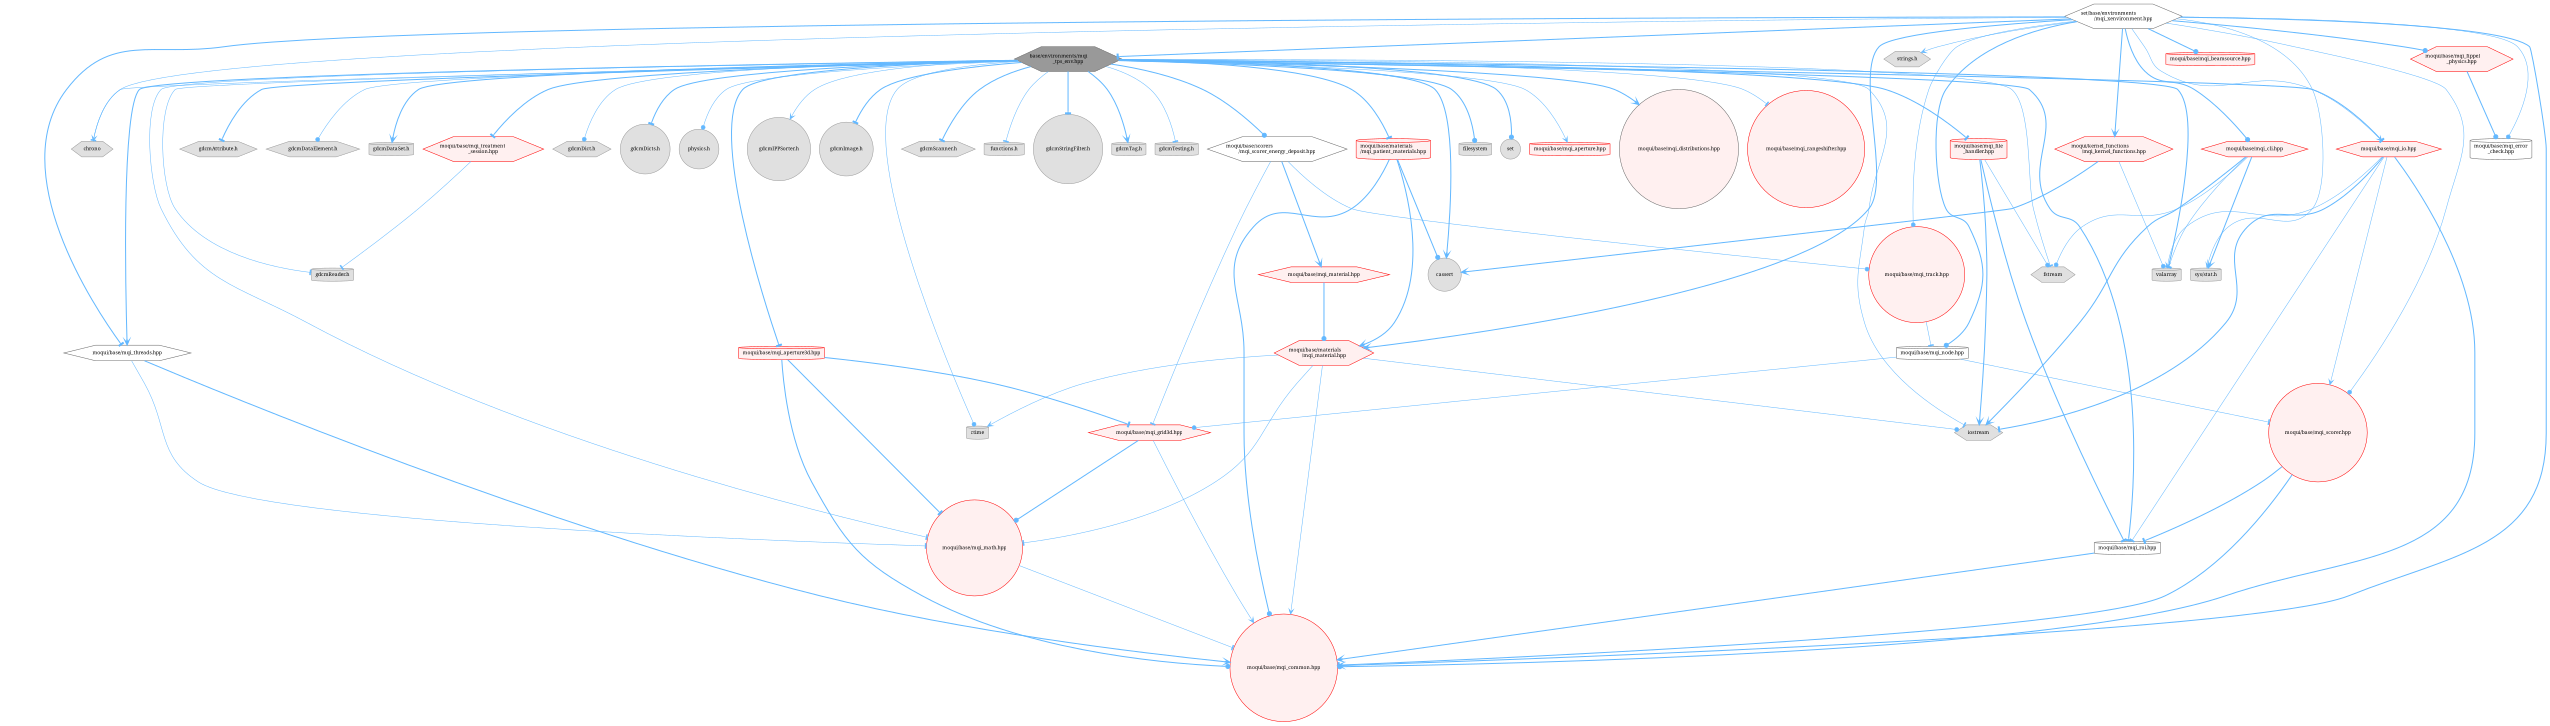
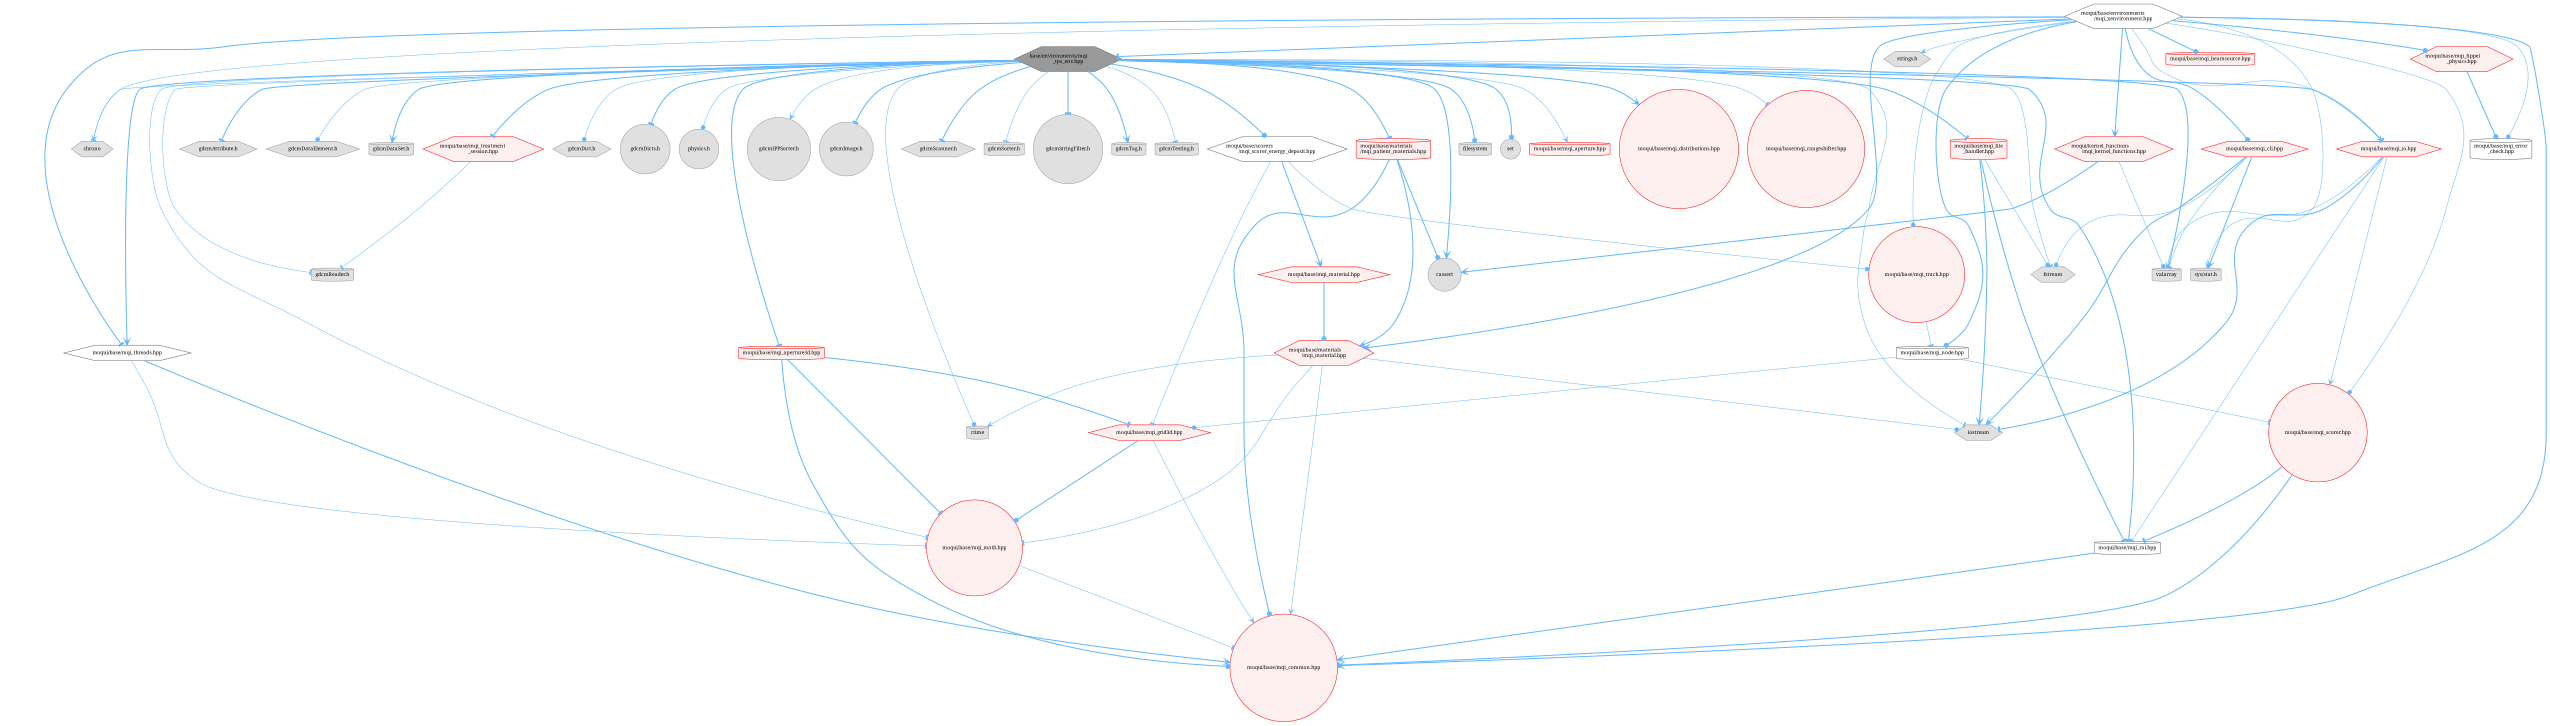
node "set/base/environments /mqi_xenvironment.hpp": label "set/base/environments /mqi_xenvironment.hpp" -> "moqui/base/environments /mqi_xenvironment.hpp"
node "functions.h": label "functions.h" -> "gdcmSorter.h"
node "moqui/base/mqi_distributions.hpp": color grey40 -> red
edge "moqui/base/mqi_io.hpp" -> "moqui/base/mqi_common.hpp": removed
